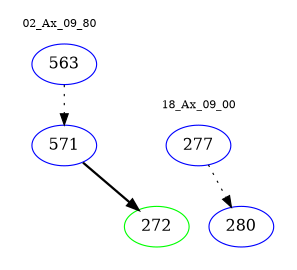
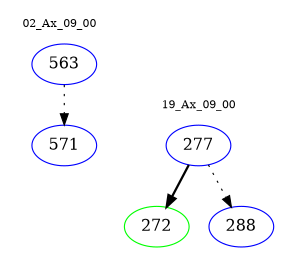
cluster "02_Ax_09_80": label "02_Ax_09_80" -> "02_Ax_09_00"
cluster "18_Ax_09_00": label "18_Ax_09_00" -> "19_Ax_09_00"
edge "571" -> "272": now "277" -> "272"
node "280": label "280" -> "288"
